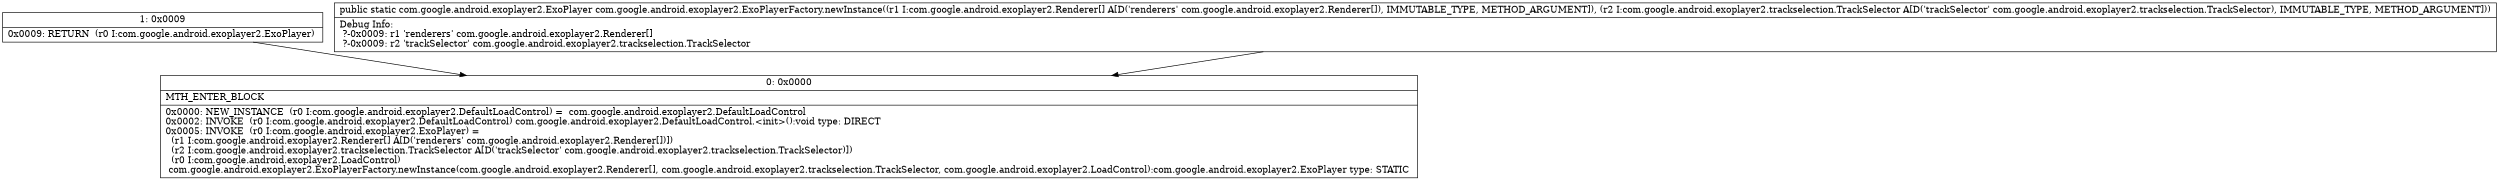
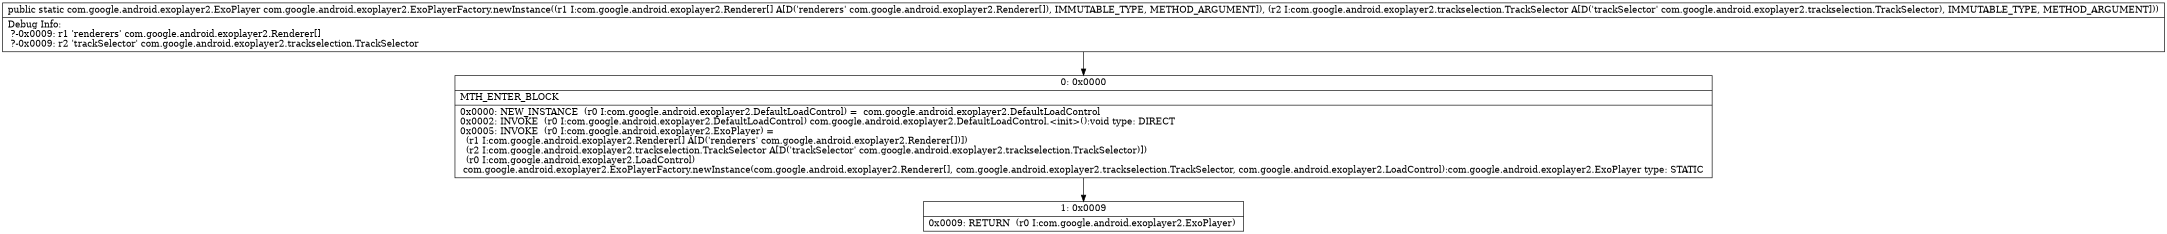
edge "1: 0x0009" -> "0: 0x0000": reversed
